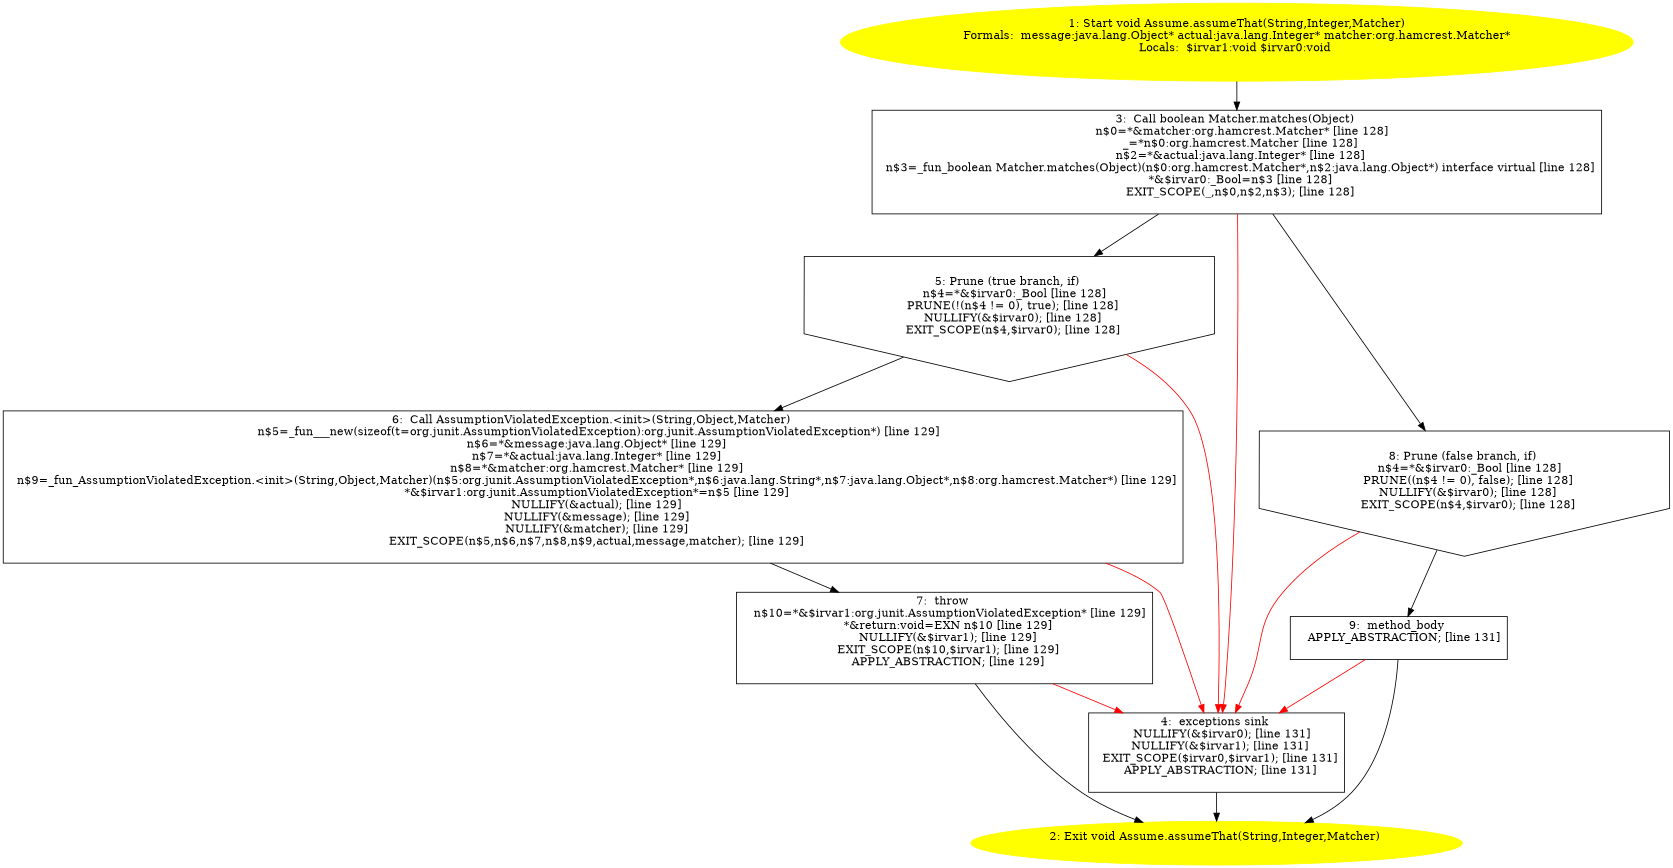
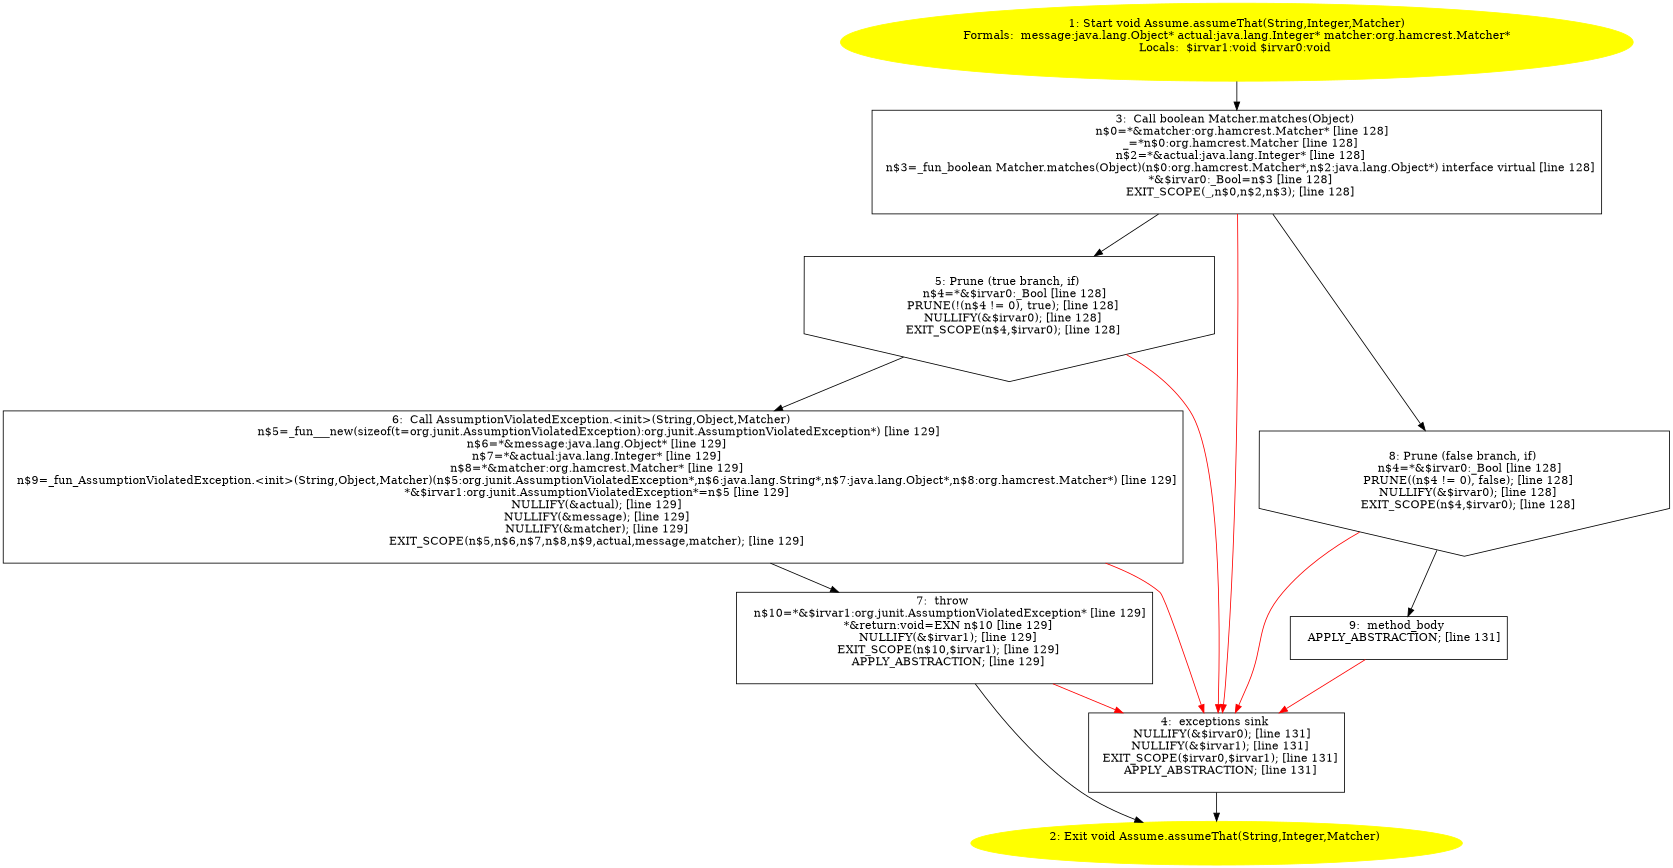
edge "9:  method_body APPLY_ABSTRACTION; [line 131]" -> "2: Exit void Assume.assumeThat(String,Integer,Matcher)": removed
